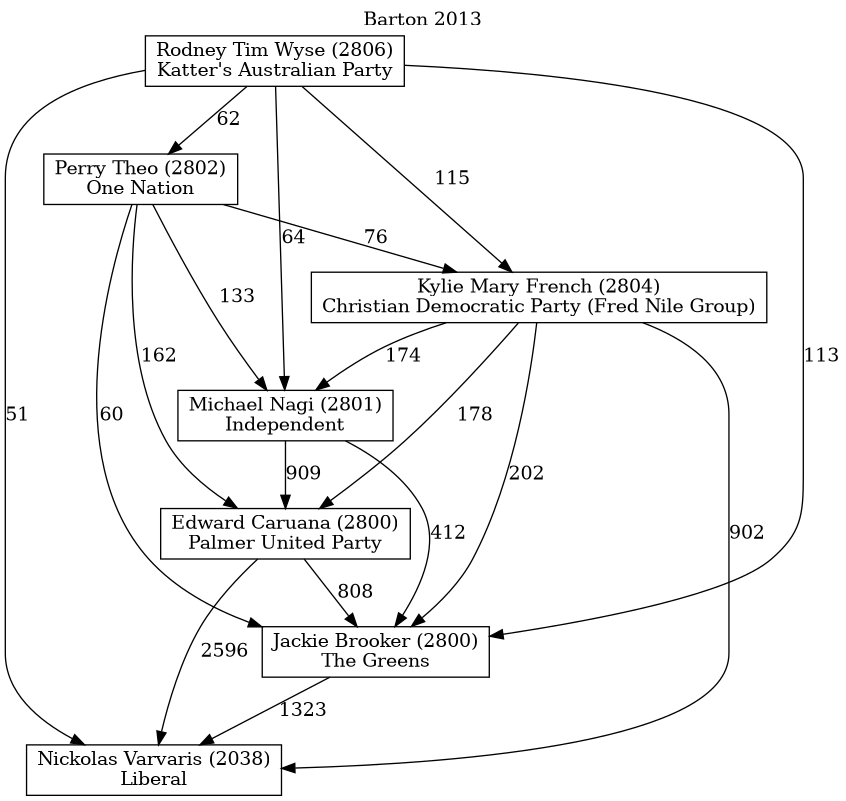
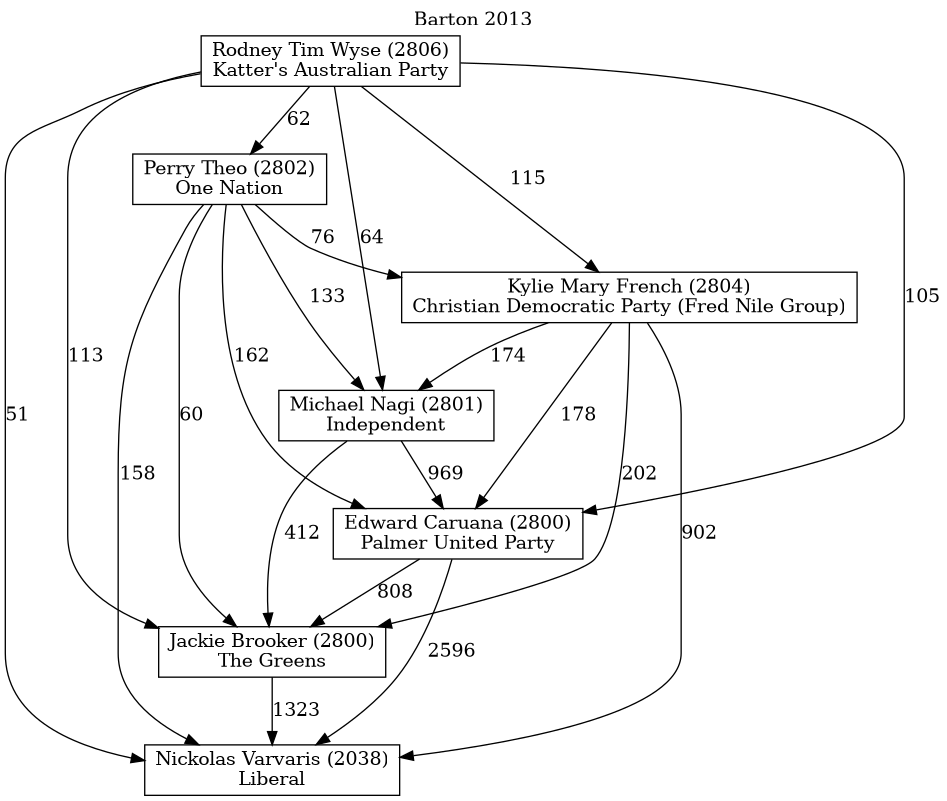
edge "Rodney Tim Wyse (2806) Katter's Australian Party" -> "Edward Caruana (2800) Palmer United Party": added, label "105"
edge "Michael Nagi (2801) Independent" -> "Edward Caruana (2800) Palmer United Party": label "909" -> "969"
edge "Perry Theo (2802) One Nation" -> "Nickolas Varvaris (2038) Liberal": added, label "158"
